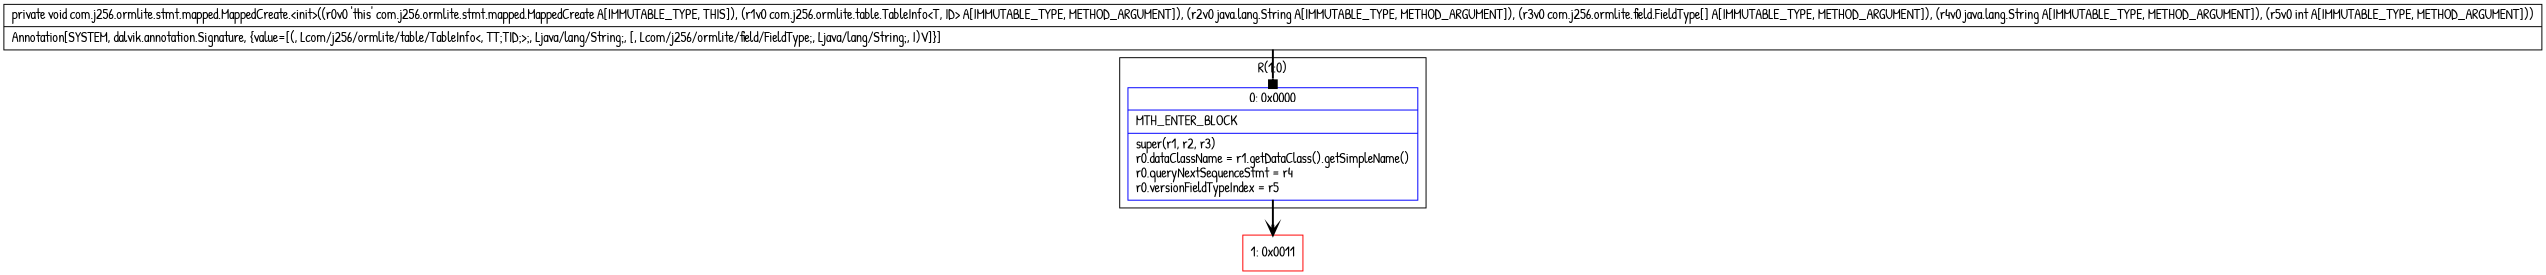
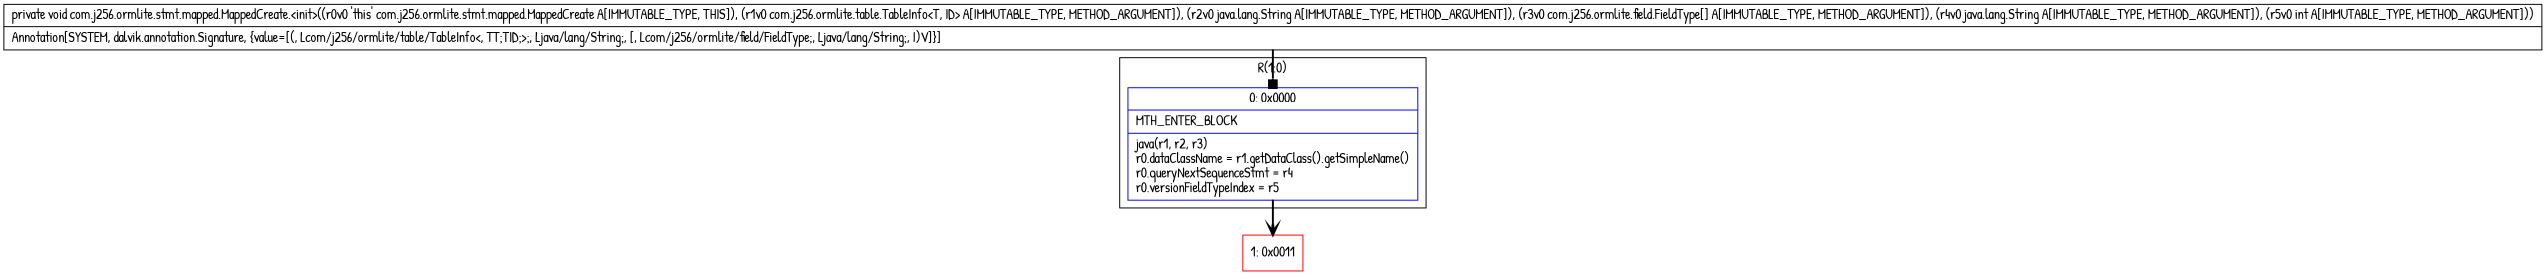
node "0: 0x0000": text "super(r1, r2, r3)" -> "java(r1, r2, r3)"
